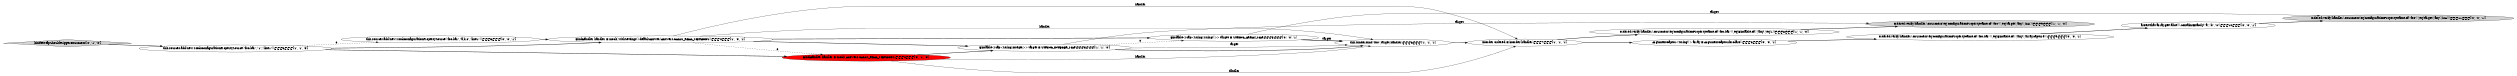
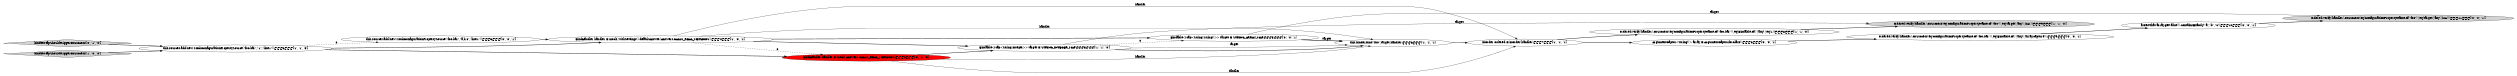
node "bindToMapShouldTriggerOnSuccess['1', '0', '0']": added
